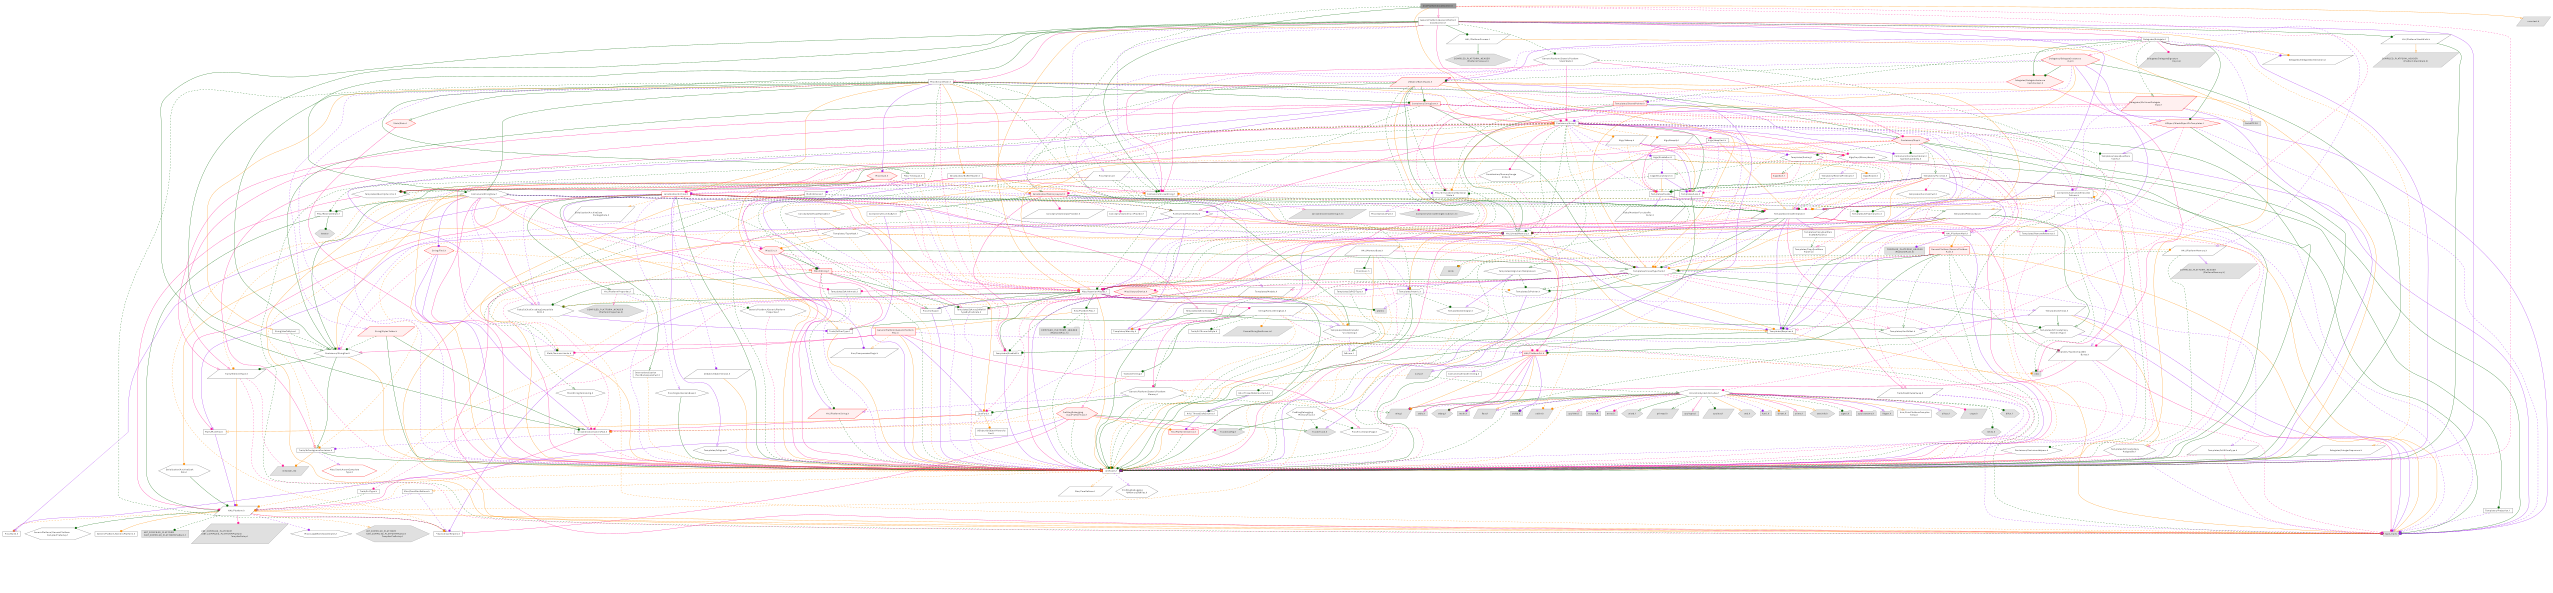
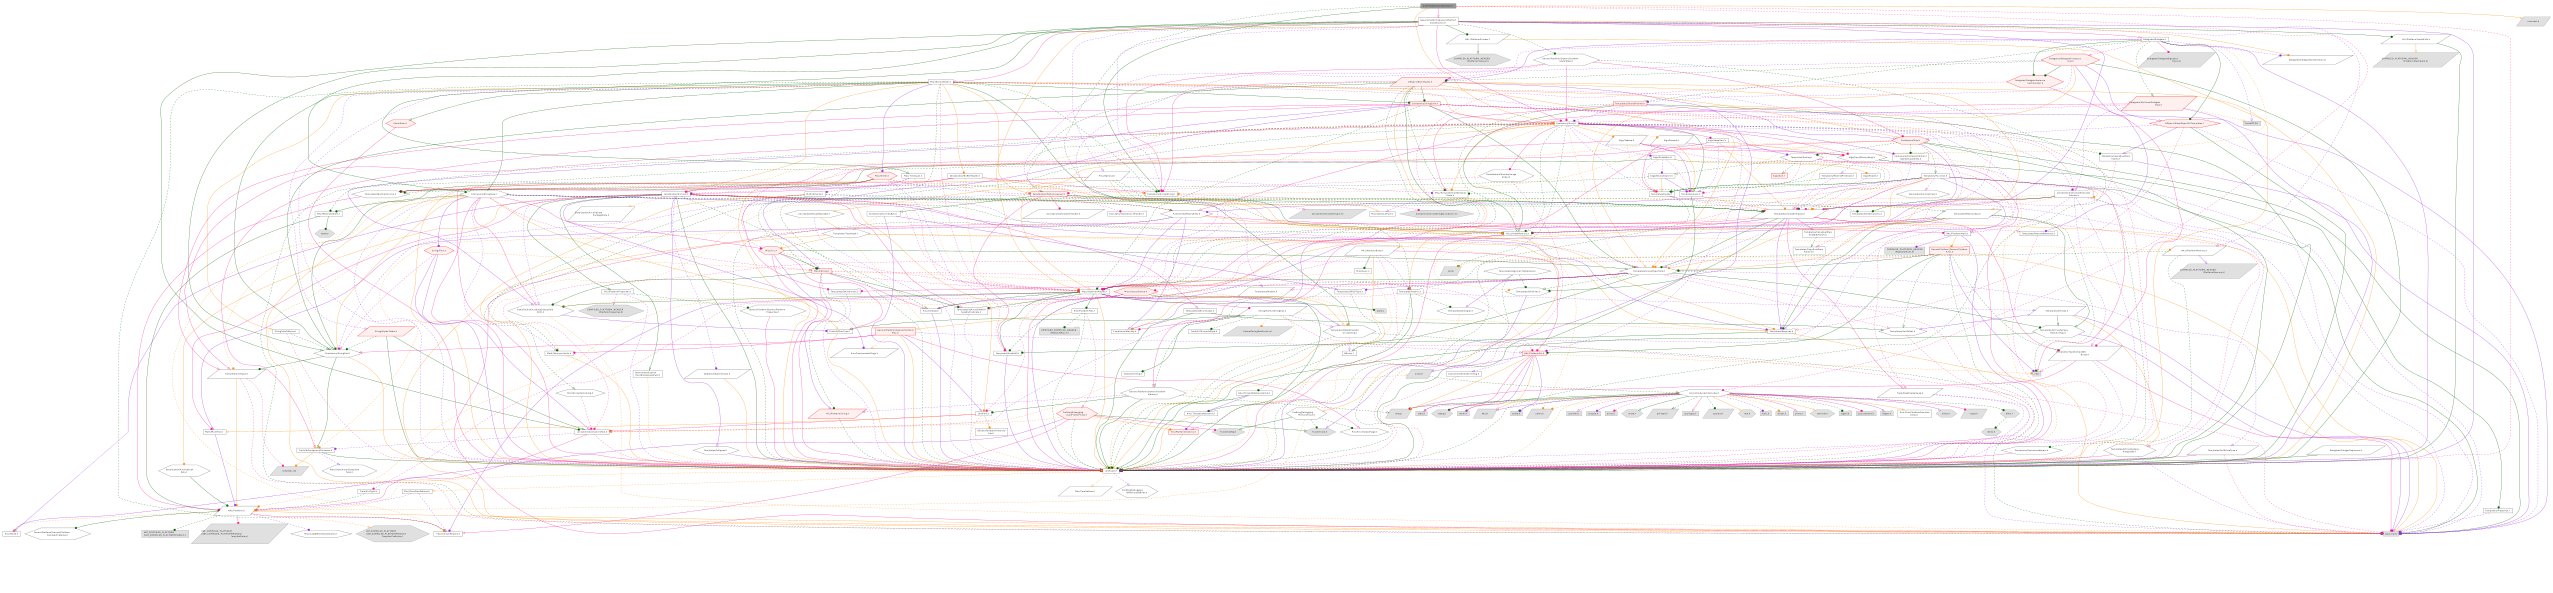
edge "Misc/SecureHash.h" -> "Containers/Map.h": color darkgreen -> darkorange
edge "Containers/StringConv.h" -> "Templates/UnrealTypeTraits.h": arrowhead dot -> onormal
edge "Algo/HeapSort.h" -> "Templates/UnrealTemplate.h": arrowhead onormal -> dot
node "Misc/Guid.h": label "Misc/Guid.h" -> "Misc/Writer.h"
edge "Delegates/Delegate.h" -> "Delegates/IntegerSequence.h": now "Delegates/Delegate.h" -> "Algo/Impl/BinaryHeap.h"
edge "Templates/Function.h" -> "Templates/FunctionFwd.h": arrowhead dot -> onormal
node "Serialization/Archive.h": color red -> grey40
edge "Misc/Optional.h" -> "Misc/OptionalFwd.h": added
edge "Containers/Array.h" -> "Templates/AlignmentTemplates.h": removed
edge "Misc/SecureHash.h" -> "HAL/UnrealMemory.h": style dashed -> solid
node "Traits/MemberFunctionPtr Outer.h": removed
edge "Serialization/MemoryLayout.h" -> "HAL/UnrealMemory.h": color purple -> darkorange
edge "Algo/Impl/BinaryHeap.h" -> "type_traits": added
edge "Containers/EnumAsByte.h" -> "Templates/IsPODType.h": added
edge "HAL/UnrealMemory.h" -> "GenericPlatform/GenericPlatform Memory.h": arrowhead dot -> onormal
edge "GenericPlatform/GenericPlatform Math.h" -> "Templates/Requires.h": now "GenericPlatform/GenericPlatform Math.h" -> "new"
edge "Templates/Atomic.h" -> "atomic": removed
edge "Templates/Models.h" -> "Templates/Identity.h": style dashed -> solid
node "COMPILED_PLATFORM_HEADER (PlatformMisc.h)": label "COMPILED_PLATFORM_HEADER (PlatformMisc.h)" -> "COMPILED_COMPILED_HEADER (PlatformMisc.h)"
edge "wchar.h" -> "GenericPlatform/GenericPlatform Memory.h": reversed
node "Misc/EngineVersionBase.h": removed
edge "Unix/UnixSystemIncludes.h" -> "limits.h": now "dlfcn.h" -> "limits.h"
edge "GenericPlatform/GenericPlatform Properties.h" -> "CoreTypes.h": style dashed -> solid
edge "Templates/IsUECoreType.h" -> "CoreTypes.h": style dashed -> solid
node "Misc/StaticAssertComplete Type.h": color red -> grey40
node "GenericPlatform/GenericPlatform.h": removed
